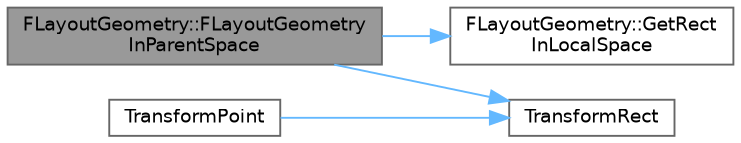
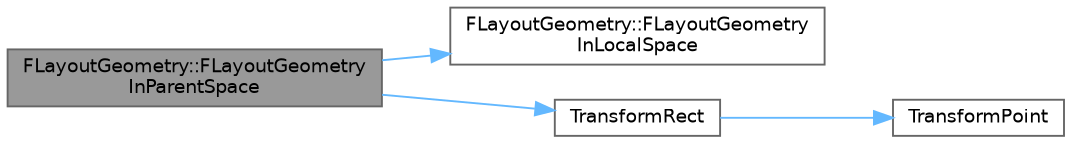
node "FLayoutGeometry::GetRect InLocalSpace": label "FLayoutGeometry::GetRect InLocalSpace" -> "FLayoutGeometry::FLayoutGeometry InLocalSpace"
edge "TransformPoint" -> "TransformRect": reversed
